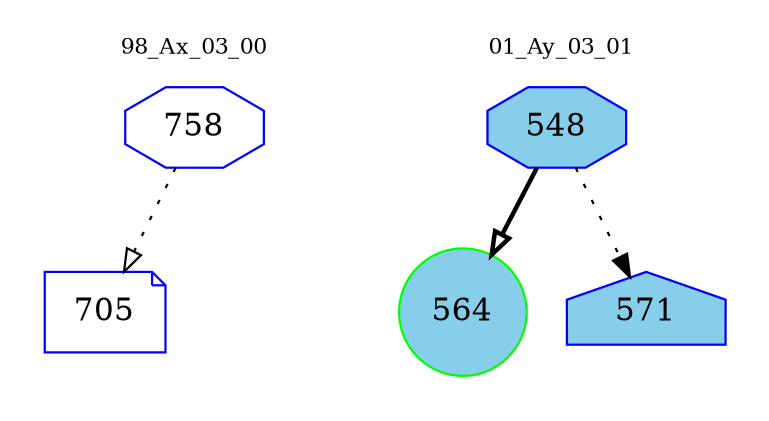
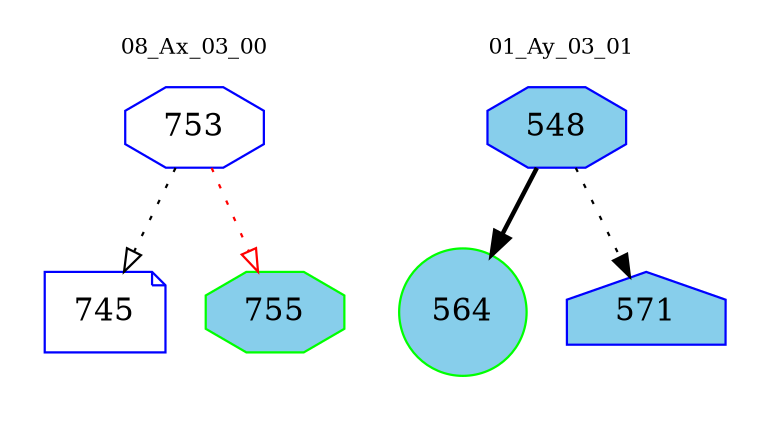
cluster "98_Ax_03_00": label "98_Ax_03_00" -> "08_Ax_03_00"
node "758": label "758" -> "753"
edge "548" -> "564": arrowhead onormal -> normal
node "705": label "705" -> "745"
node "755": added
